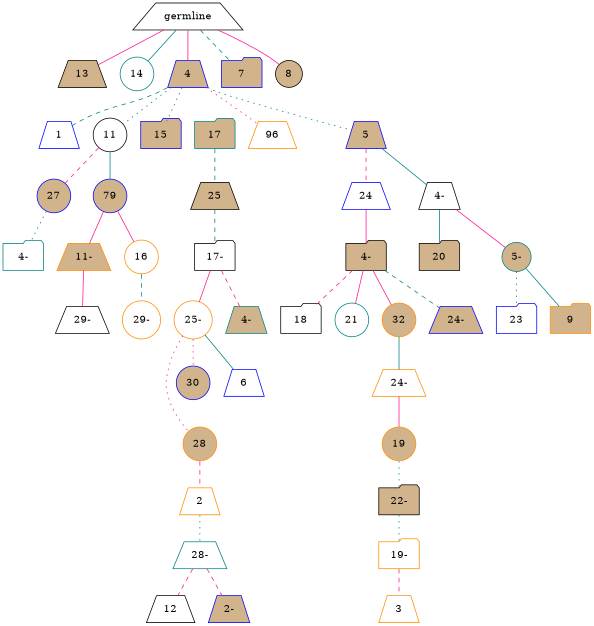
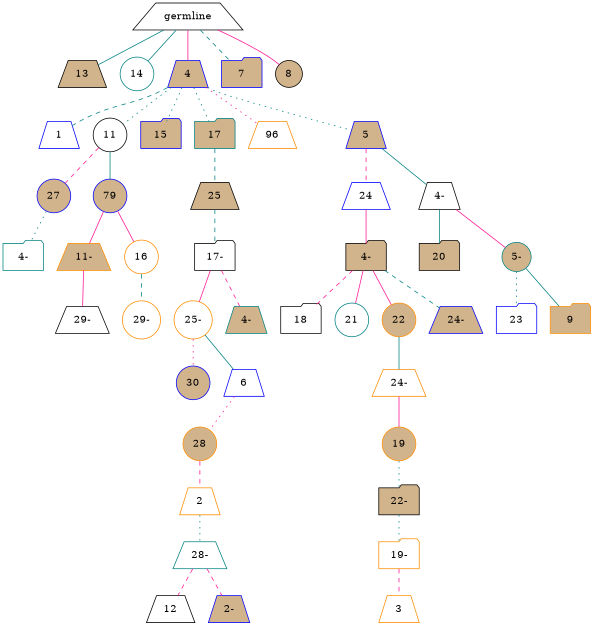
edge "germline" -- "13": color deeppink -> teal
edge "4" -- "17": added
node "32": label "32" -> "22"
edge "25-" -- "28": now "6" -- "28"
